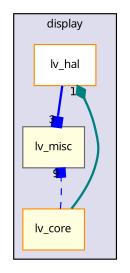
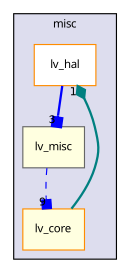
cluster "display": label "display" -> "misc"
edge "lv_core" -> "lv_misc": reversed
